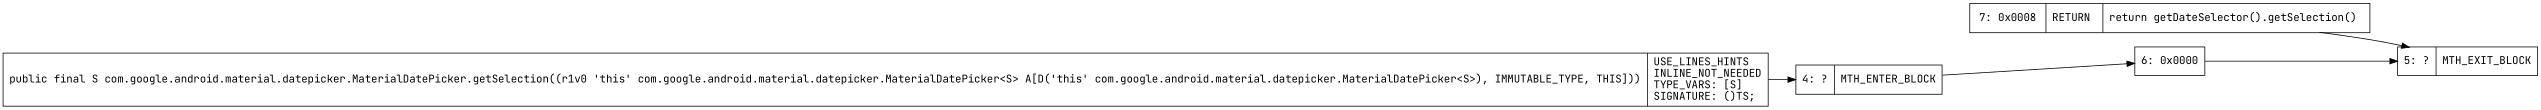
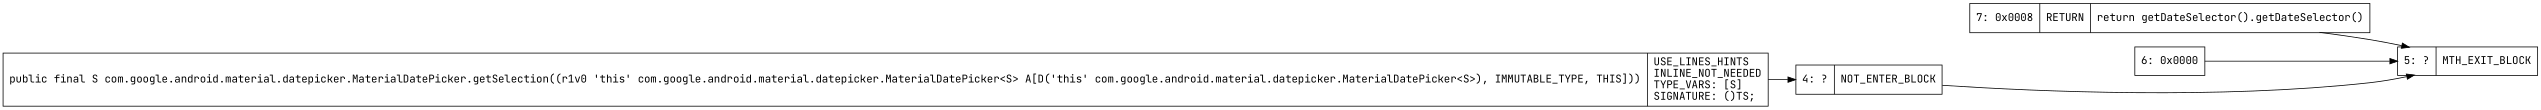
node "7: 0x0008": text "return getDateSelector().getSelection()" -> "return getDateSelector().getDateSelector()"
edge "4: ?" -> "6: 0x0000": now "4: ?" -> "5: ?"
node "4: ?": text "MTH_ENTER_BLOCK" -> "NOT_ENTER_BLOCK"
